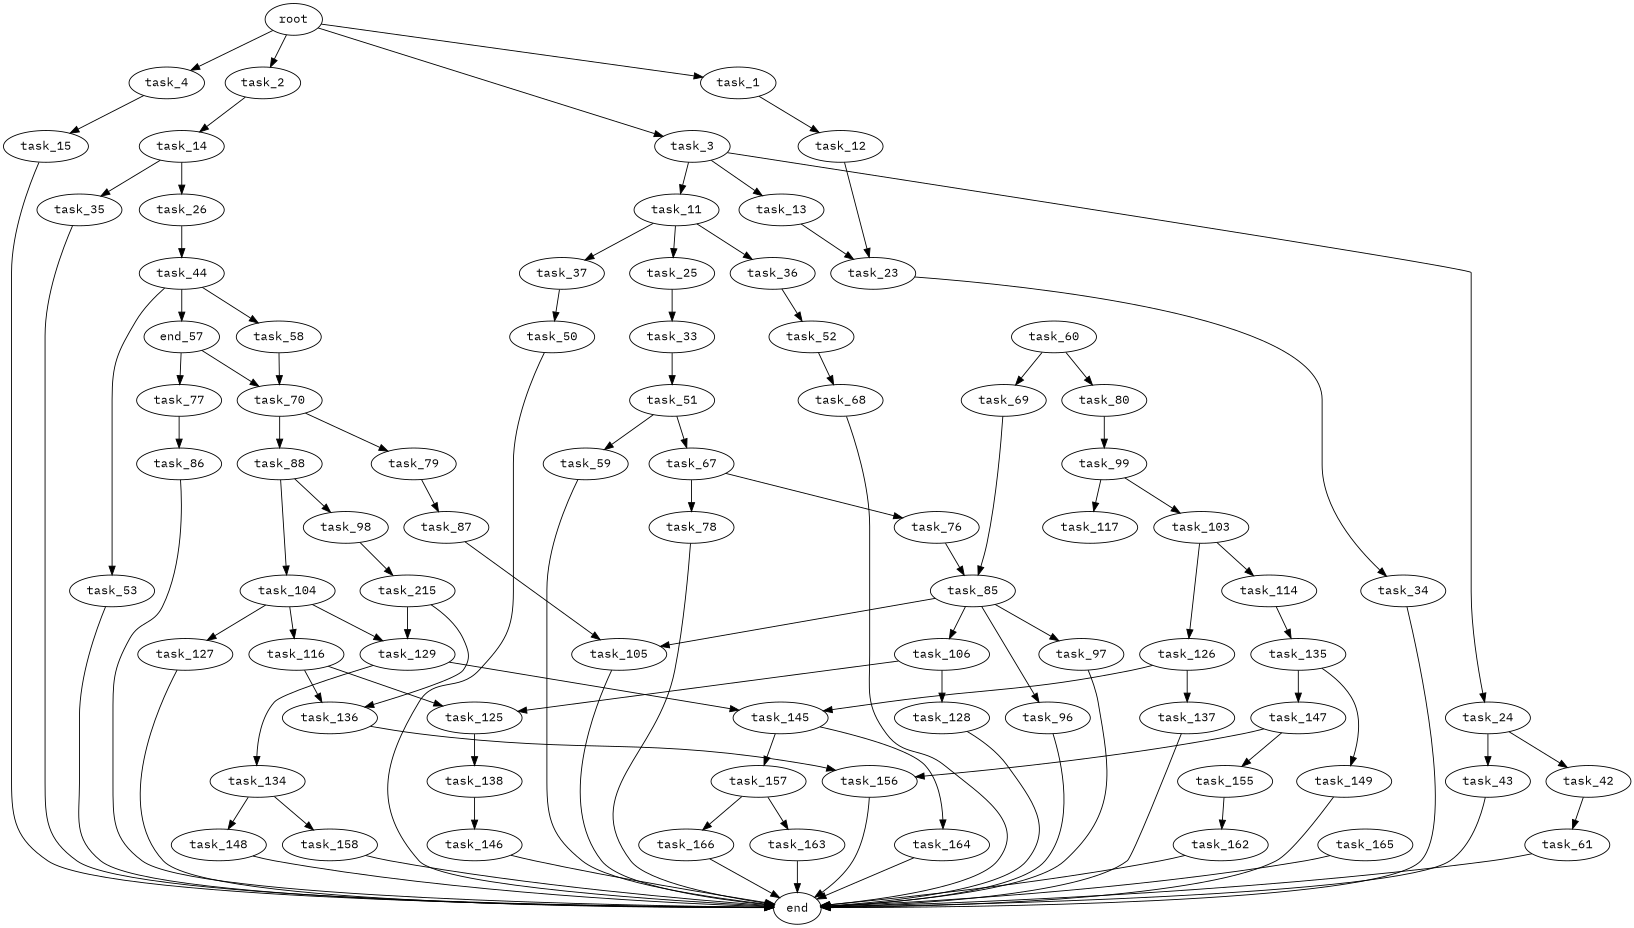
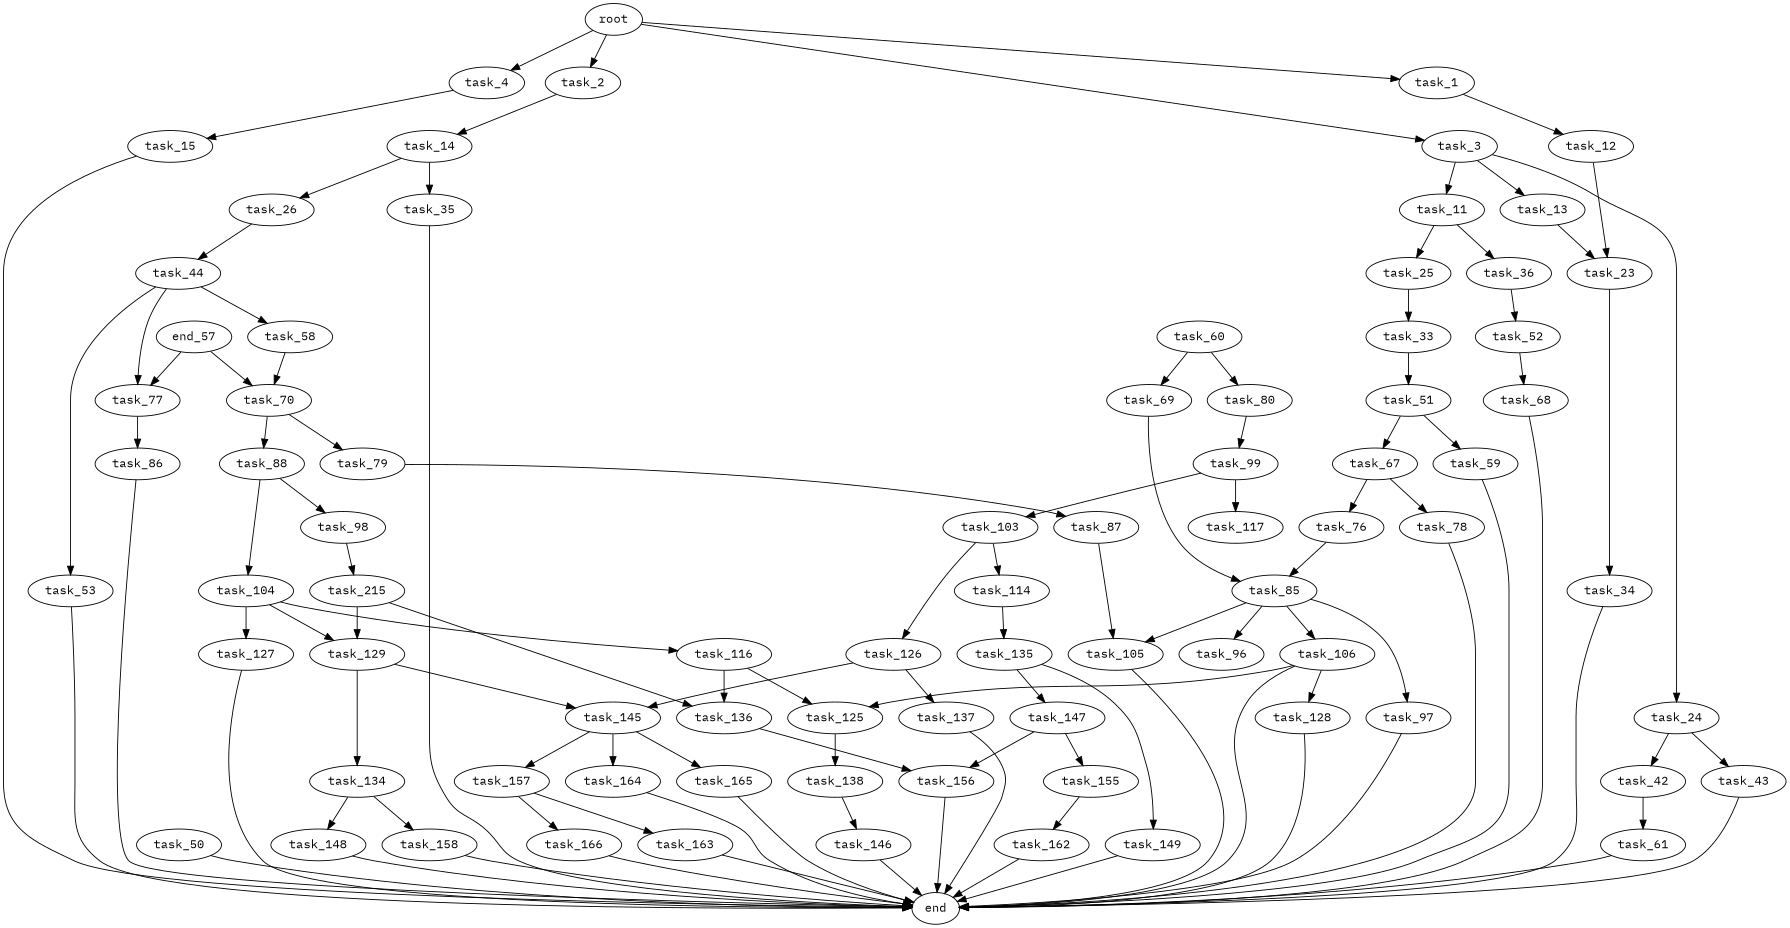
node "task_37": removed
edge "task_44" -> "end_57": now "task_44" -> "task_77"
edge "task_145" -> "task_165": added
edge "task_96" -> "end": now "task_106" -> "end"
